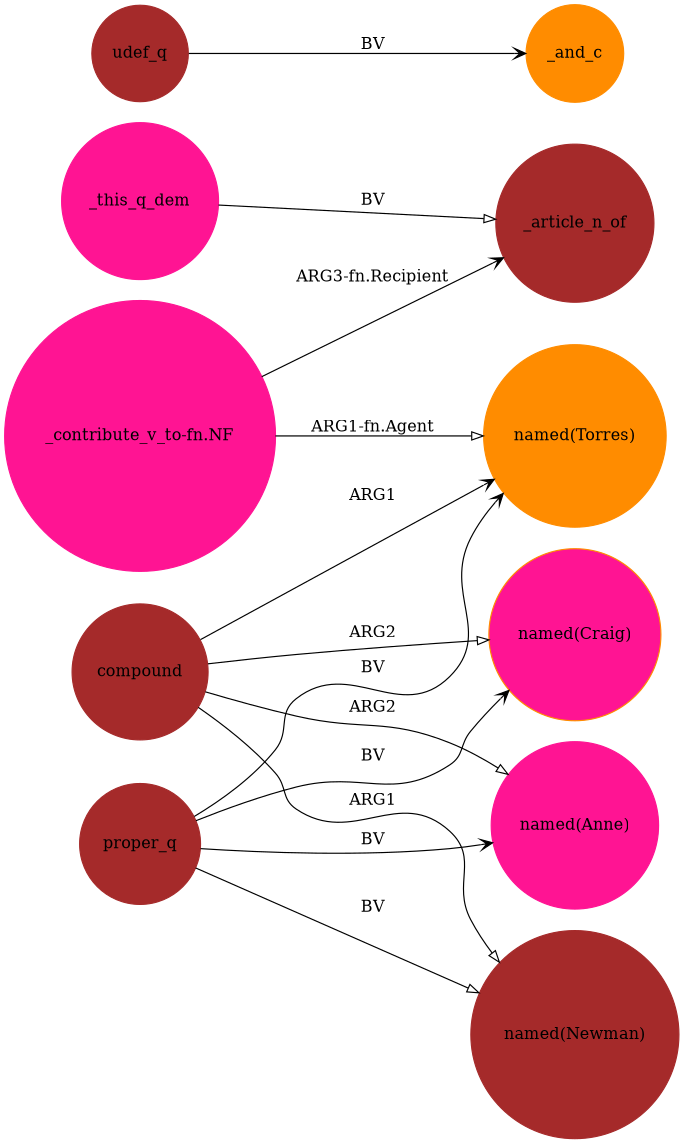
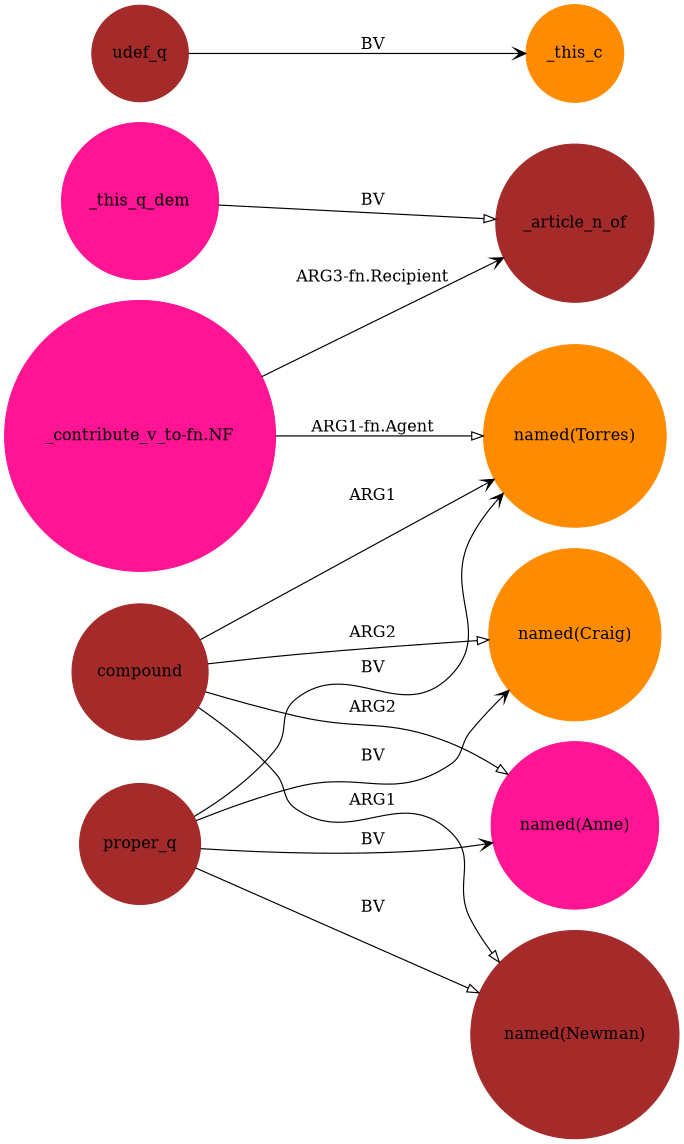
node "_and_c": label "_and_c" -> "_this_c"
node "named(Craig)": fillcolor deeppink -> darkorange
